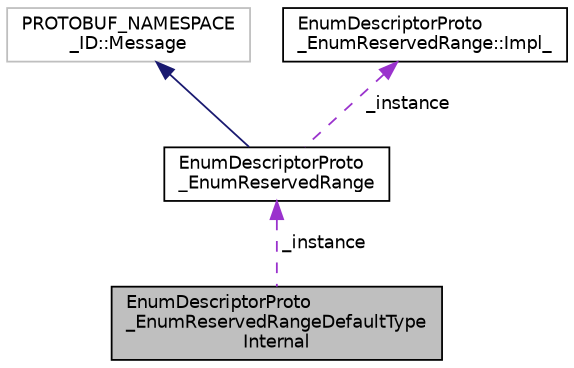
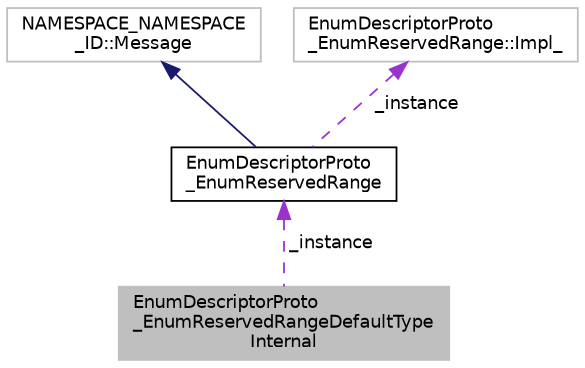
node "PROTOBUF_NAMESPACE _ID::Message": label "PROTOBUF_NAMESPACE _ID::Message" -> "NAMESPACE_NAMESPACE _ID::Message"
node "EnumDescriptorProto _EnumReservedRange::Impl_": color black -> grey75
node "EnumDescriptorProto _EnumReservedRangeDefaultType Internal": color black -> grey75
